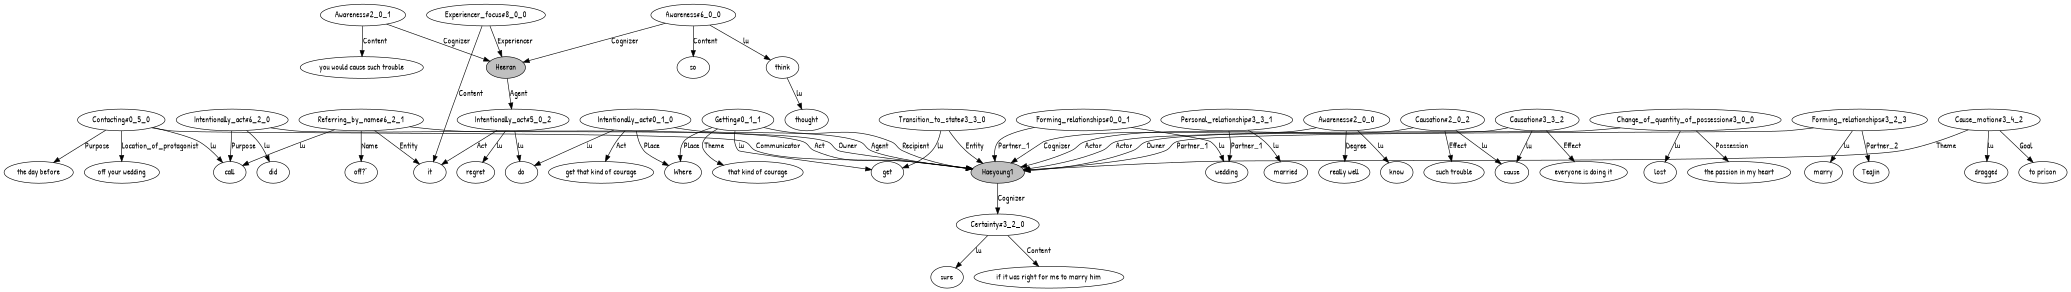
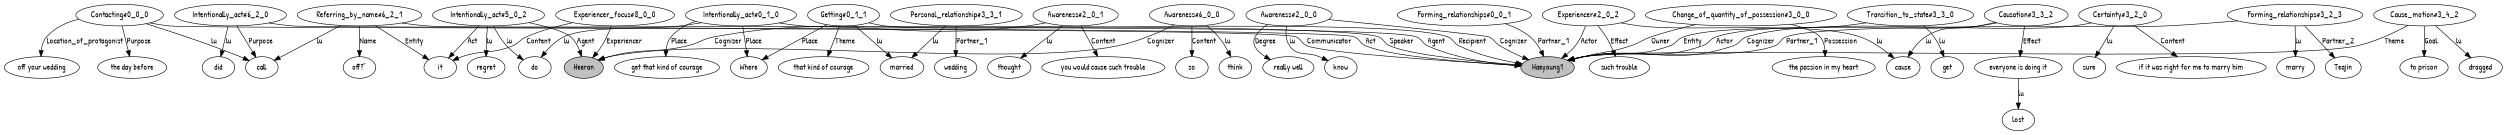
edge "Heeran" -> "Intentionally_act#5_0_2": reversed
edge "think" -> "thought": now "Awareness#2_0_1" -> "thought"
node "Contacting#0_5_0": label "Contacting#0_5_0" -> "Contacting#0_0_0"
node "Causation#2_0_2": label "Causation#2_0_2" -> "Experiencer#2_0_2"
edge "Forming_relationships#0_0_1" -> "wedding": removed, label "lu"
edge "Change_of_quantity_of_possession#3_0_0" -> "lost": now "everyone is doing it" -> "lost"
edge "Intentionally_act#0_1_0" -> "get that kind of courage": label "Act" -> "Place"
edge "Referring_by_name#6_2_1" -> "Haeyoung1": label "Owner" -> "Speaker"
edge "Getting#0_1_1" -> "get": now "Getting#0_1_1" -> "married"
edge "Haeyoung1" -> "Certainty#3_2_0": reversed
